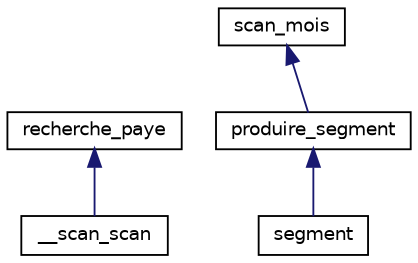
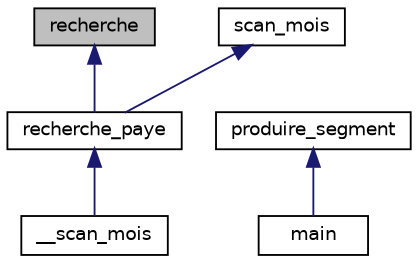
node "recherche": added
edge "produire_segment" -> "scan_mois": now "recherche_paye" -> "scan_mois"
node "__scan_scan": label "__scan_scan" -> "__scan_mois"
node "segment": label "segment" -> "main"
